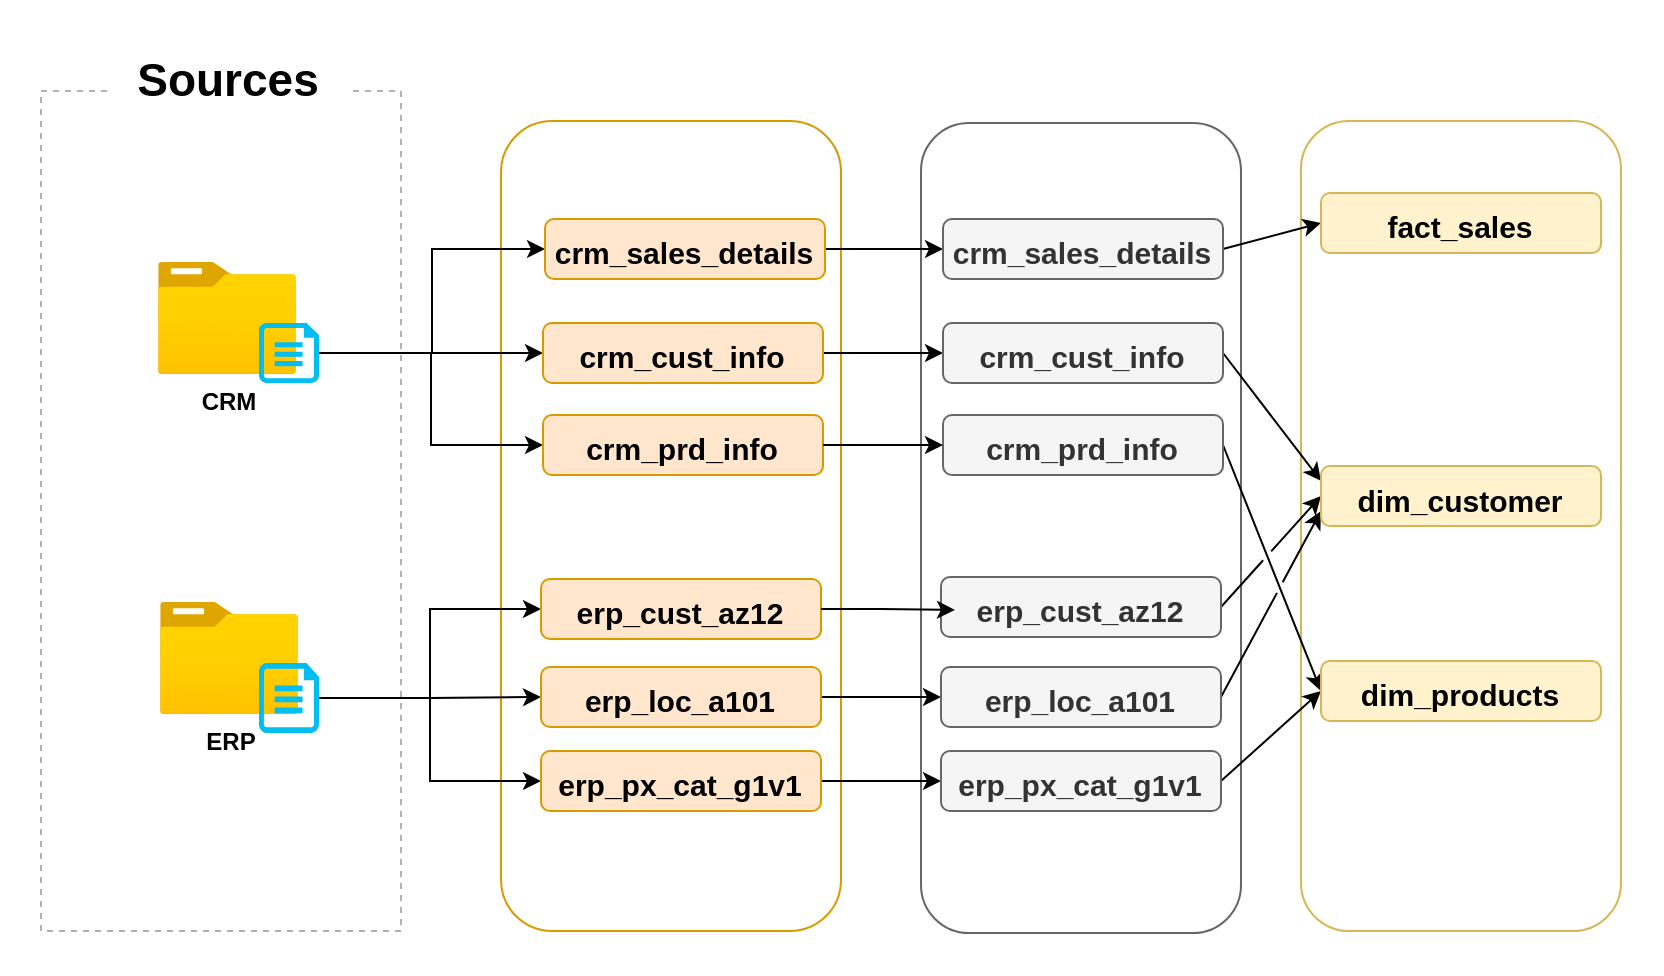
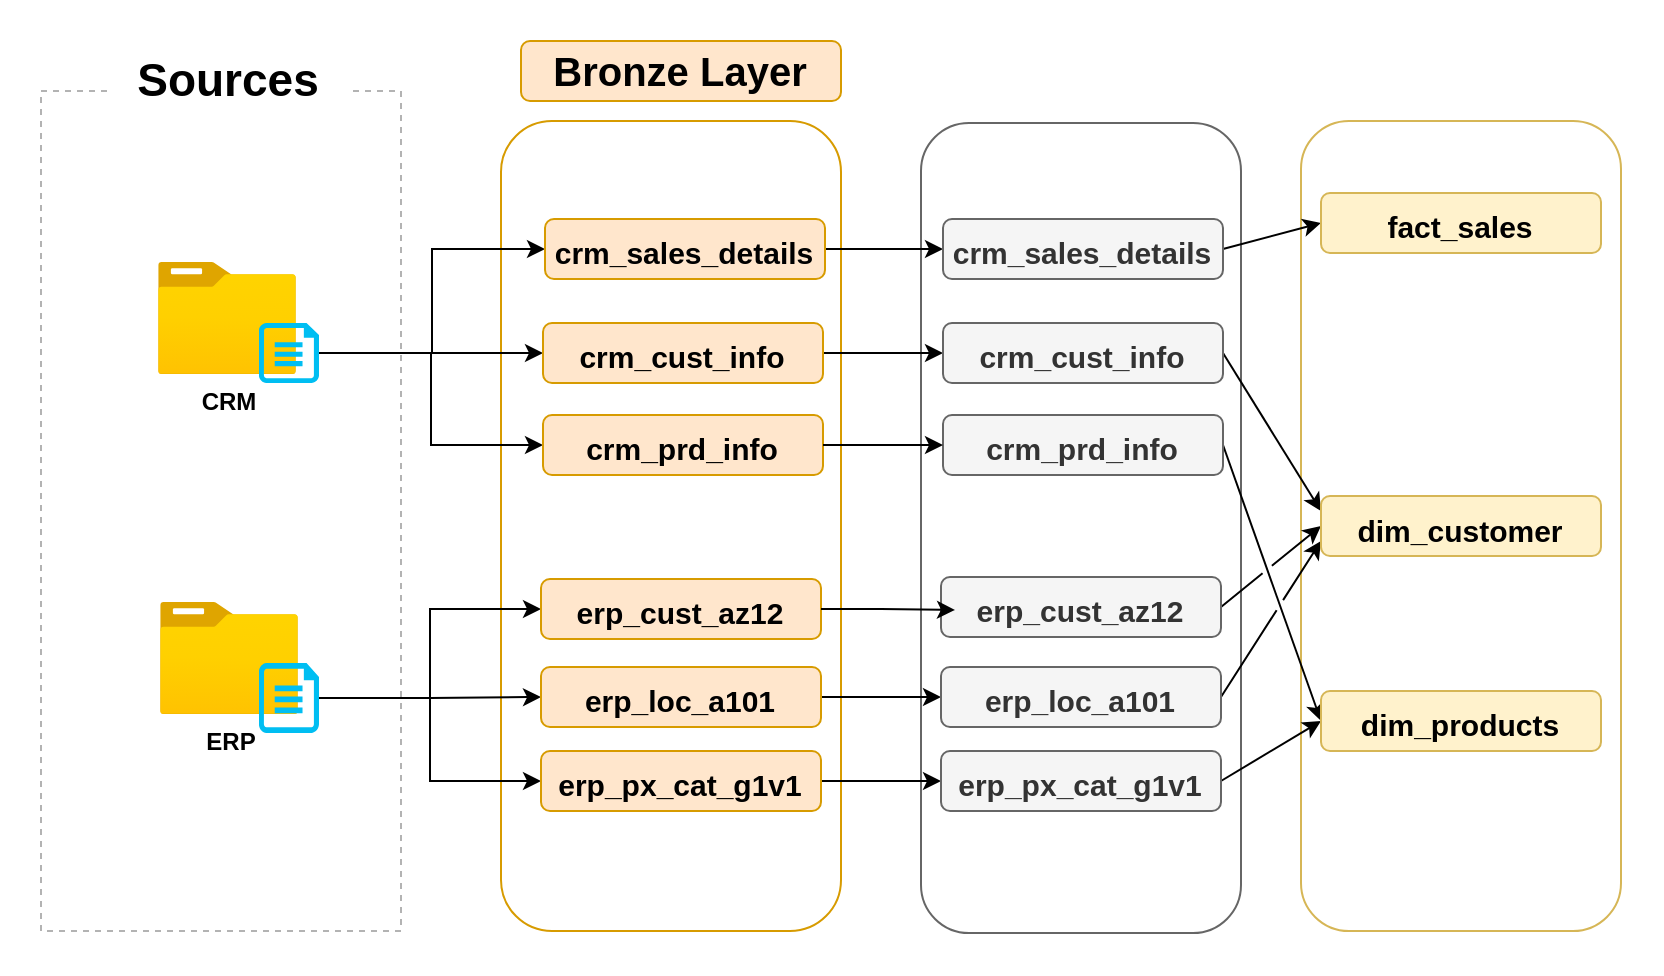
node "Bronze Layer": added
node "dim_customer": moved (1461, 496) -> (1461, 526)
node "dim_products": moved (1461, 691) -> (1461, 721)
